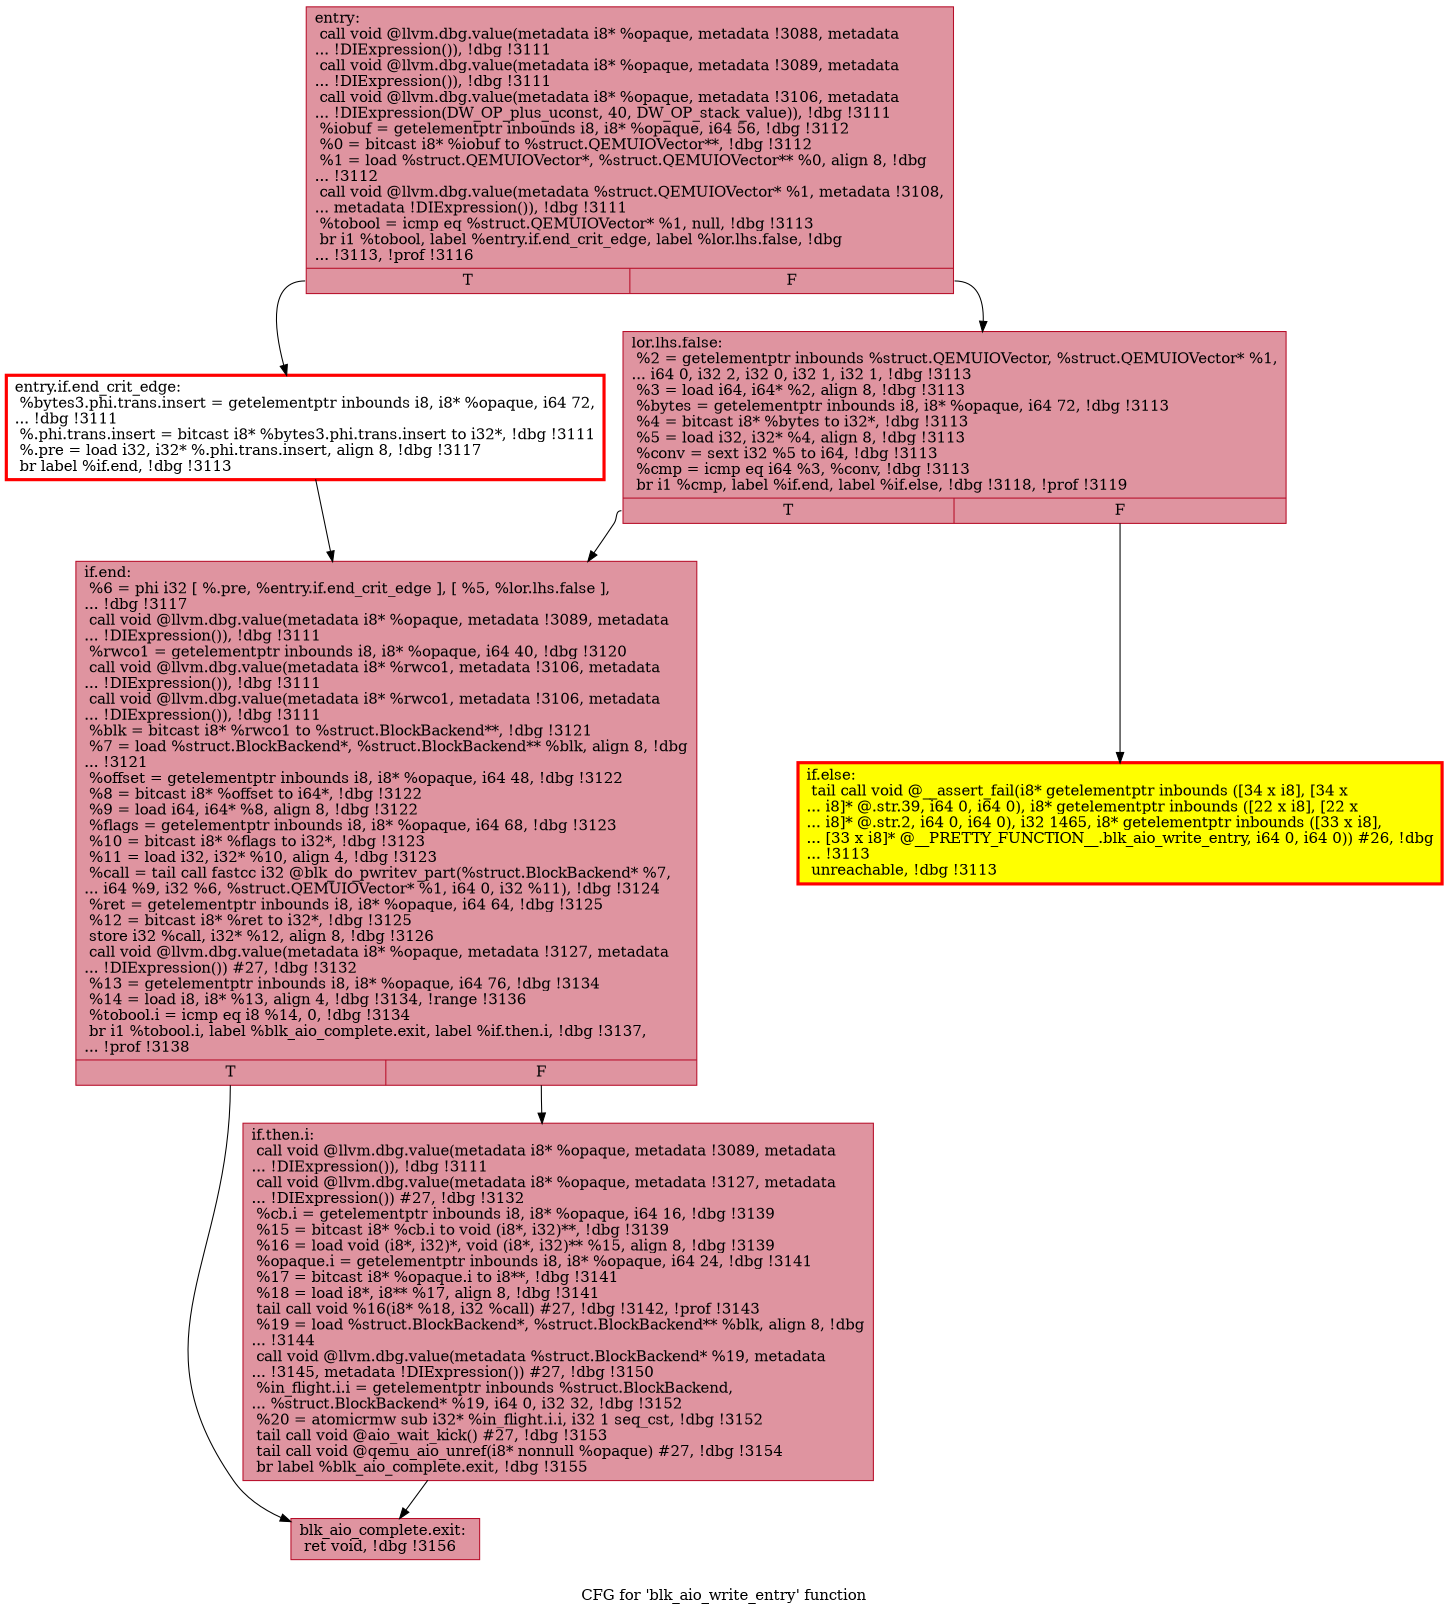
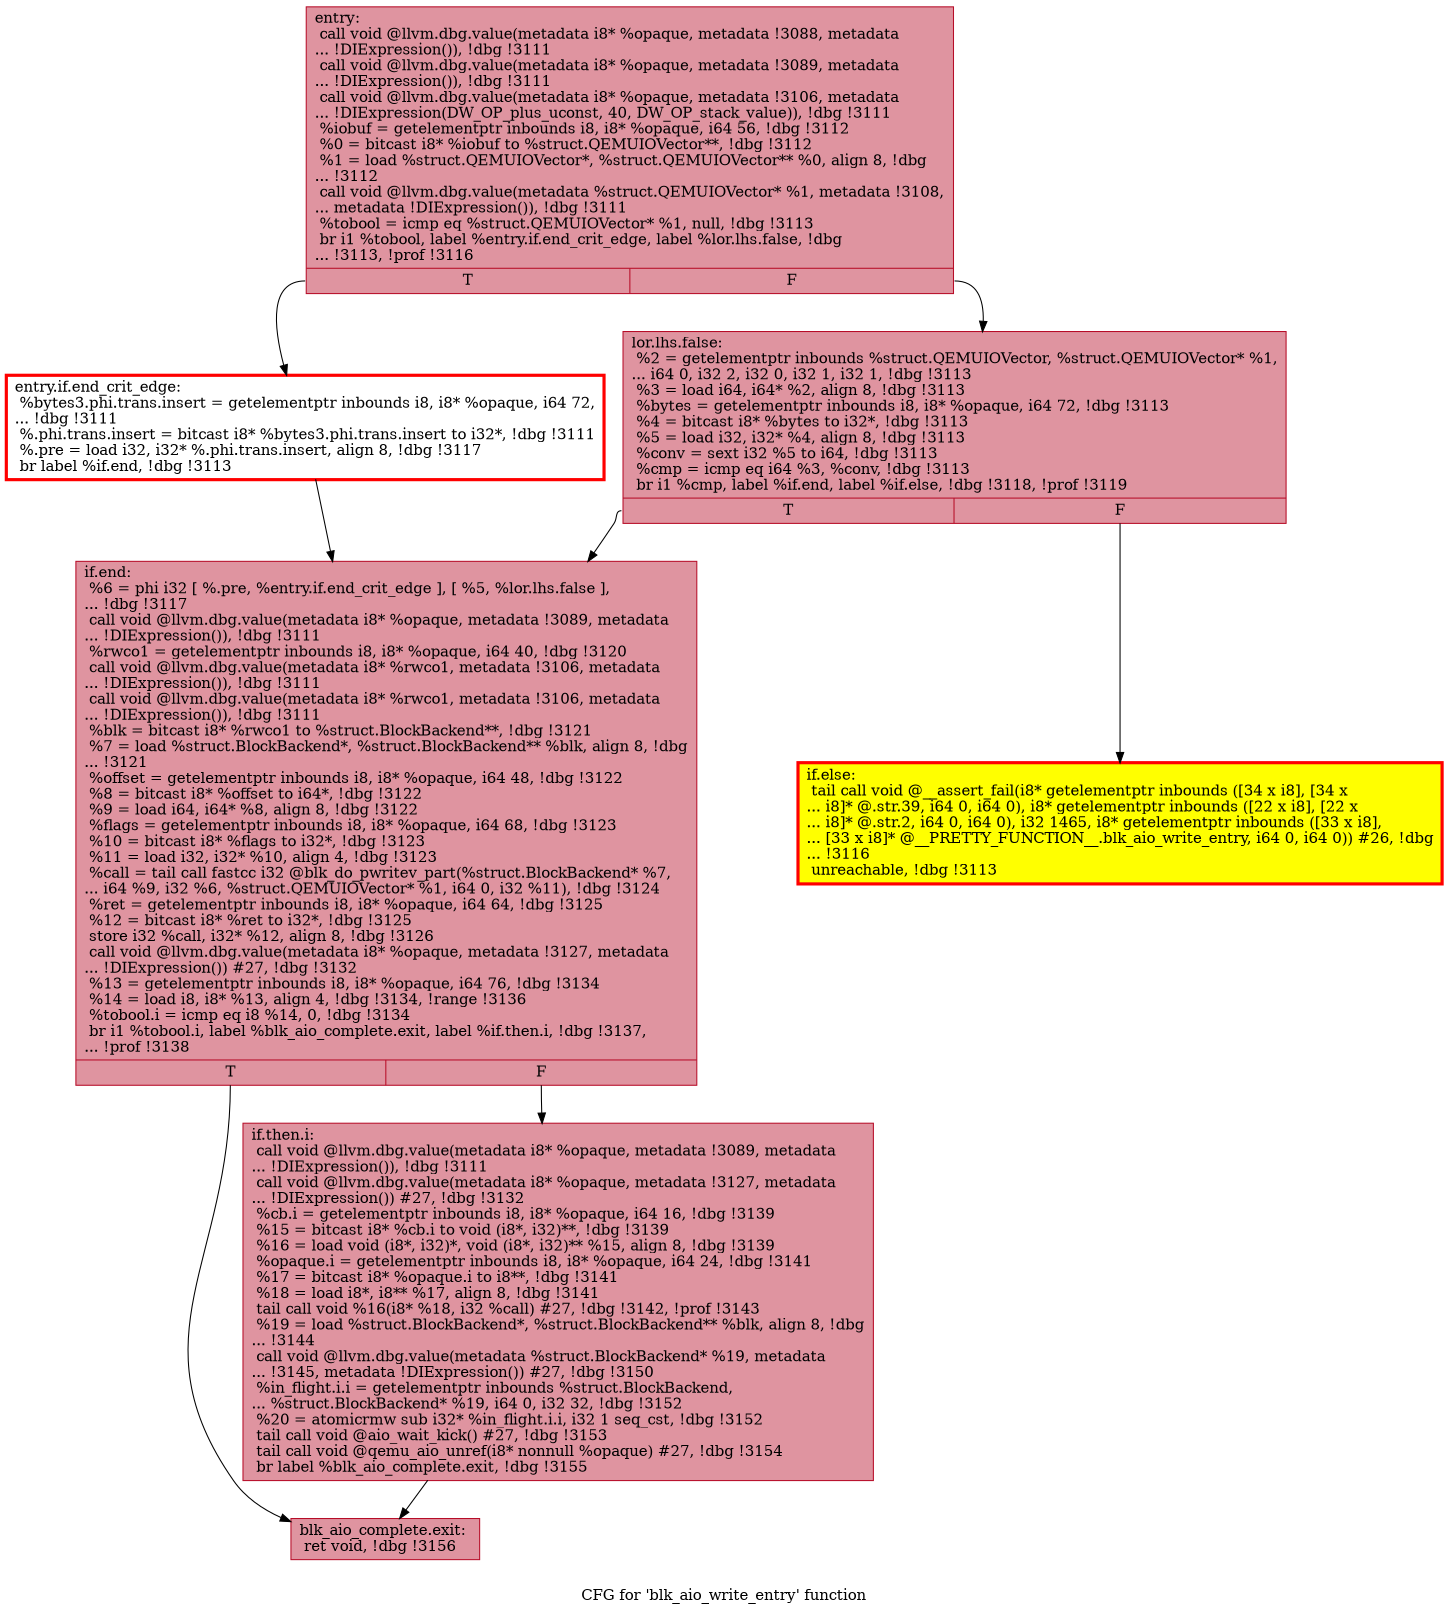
node "if.else:": text "... !3113" -> "... !3116"
